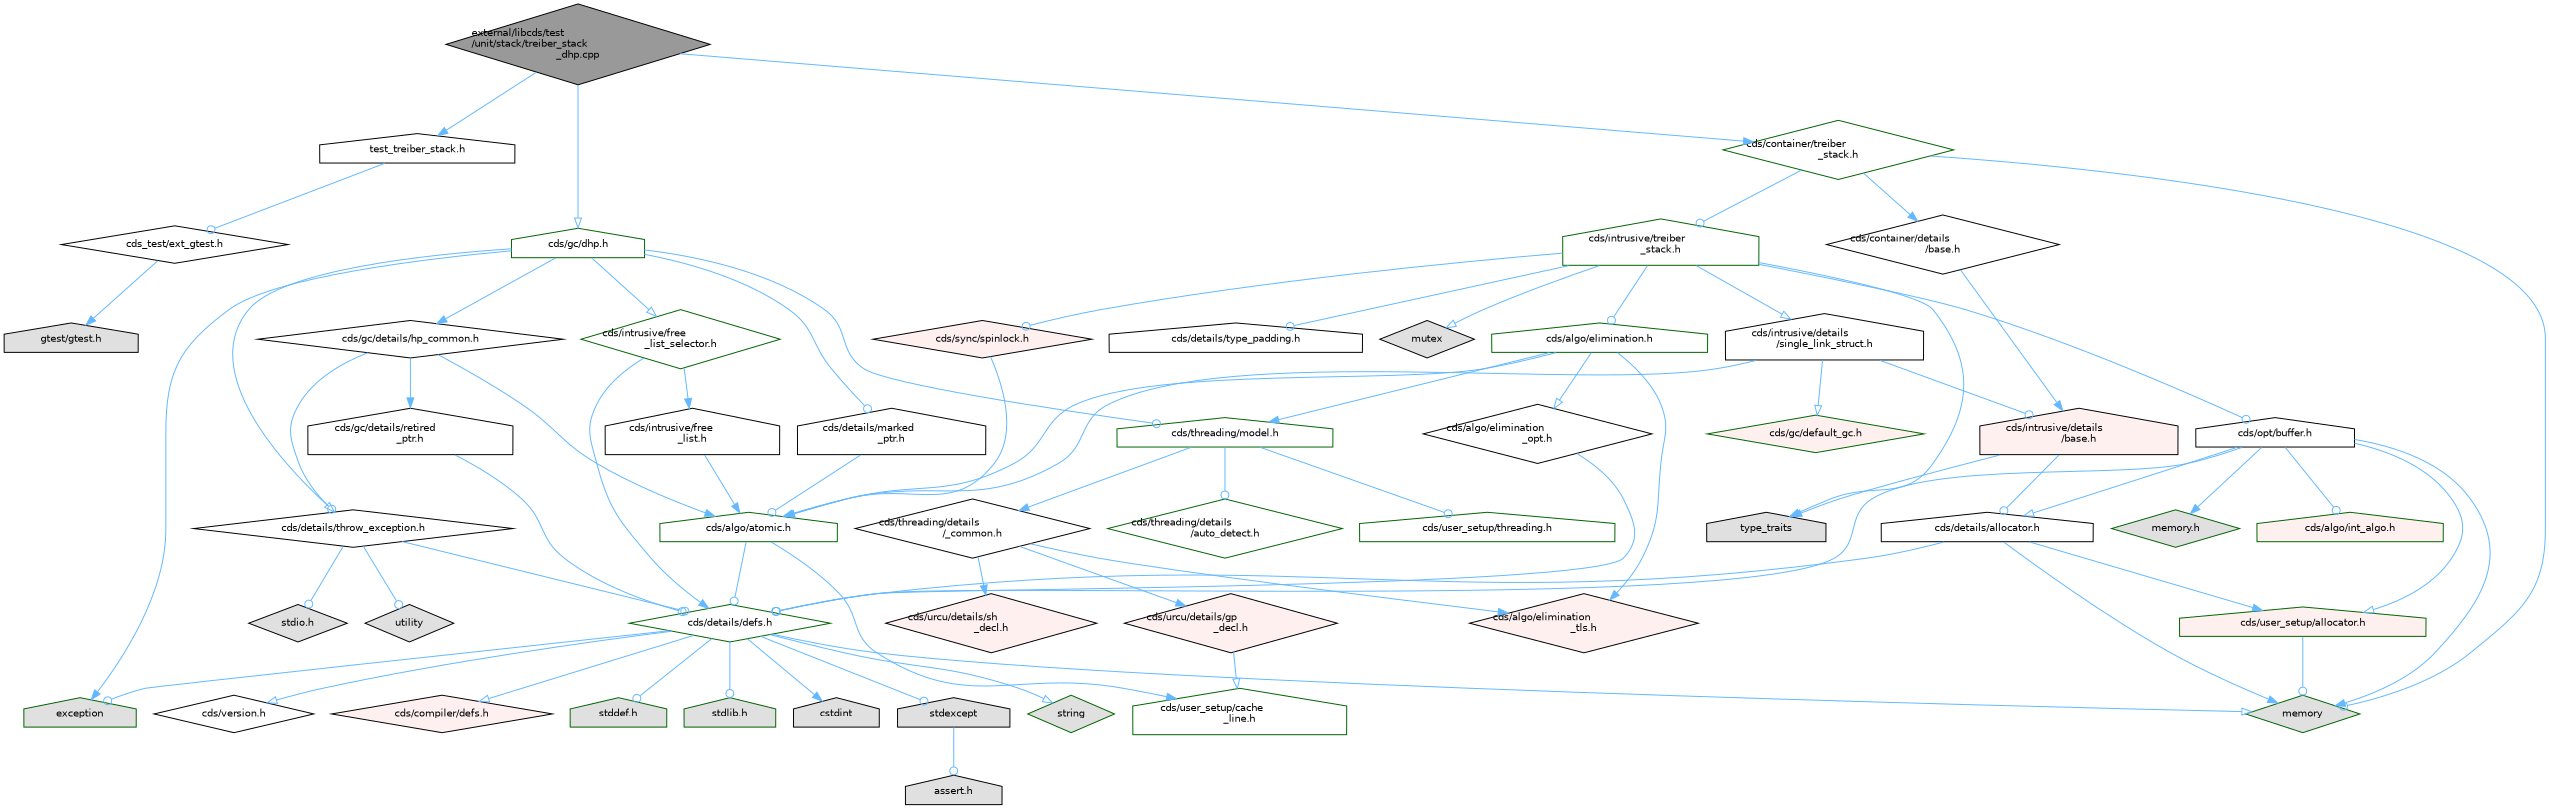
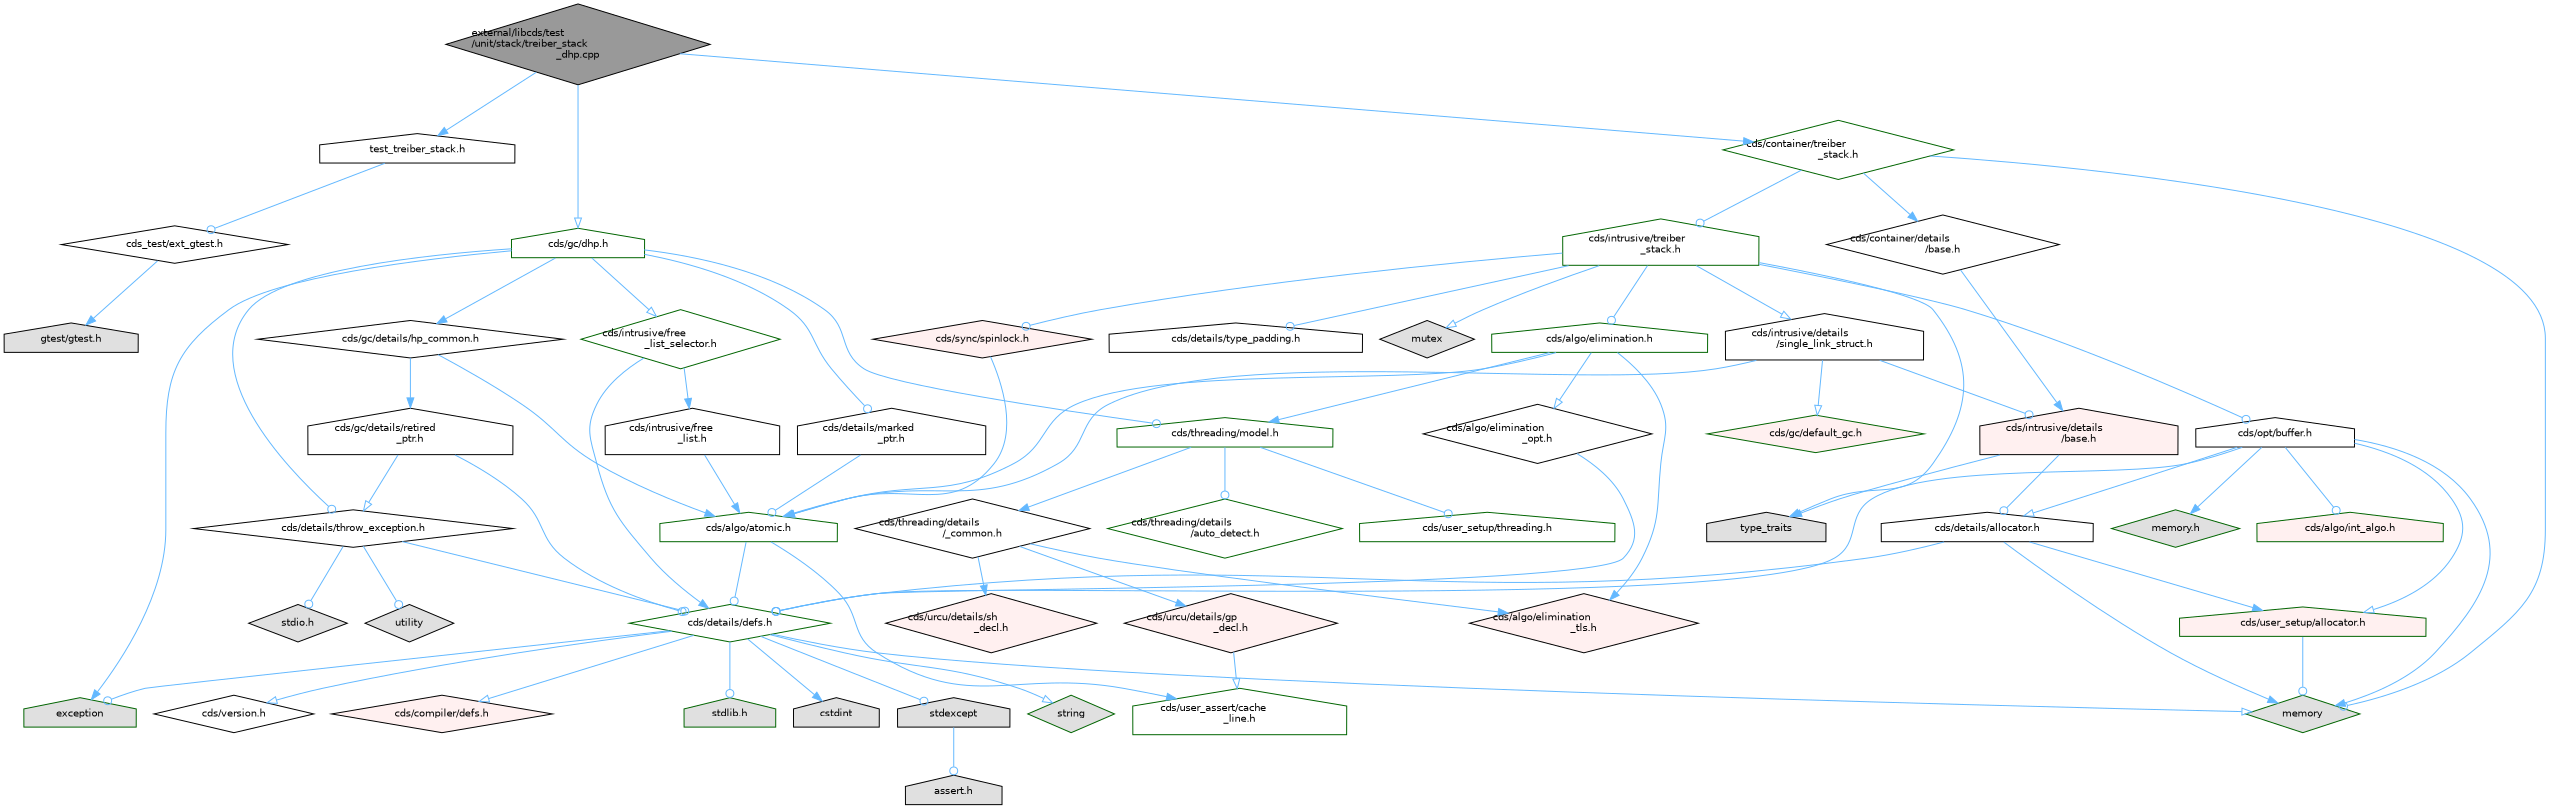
edge "cds/gc/details/hp_common.h" -> "cds/details/throw_exception.h": now "cds/gc/details/retired _ptr.h" -> "cds/details/throw_exception.h"
node "stddef.h": removed
node "cds/user_setup/cache _line.h": label "cds/user_setup/cache _line.h" -> "cds/user_assert/cache _line.h"
